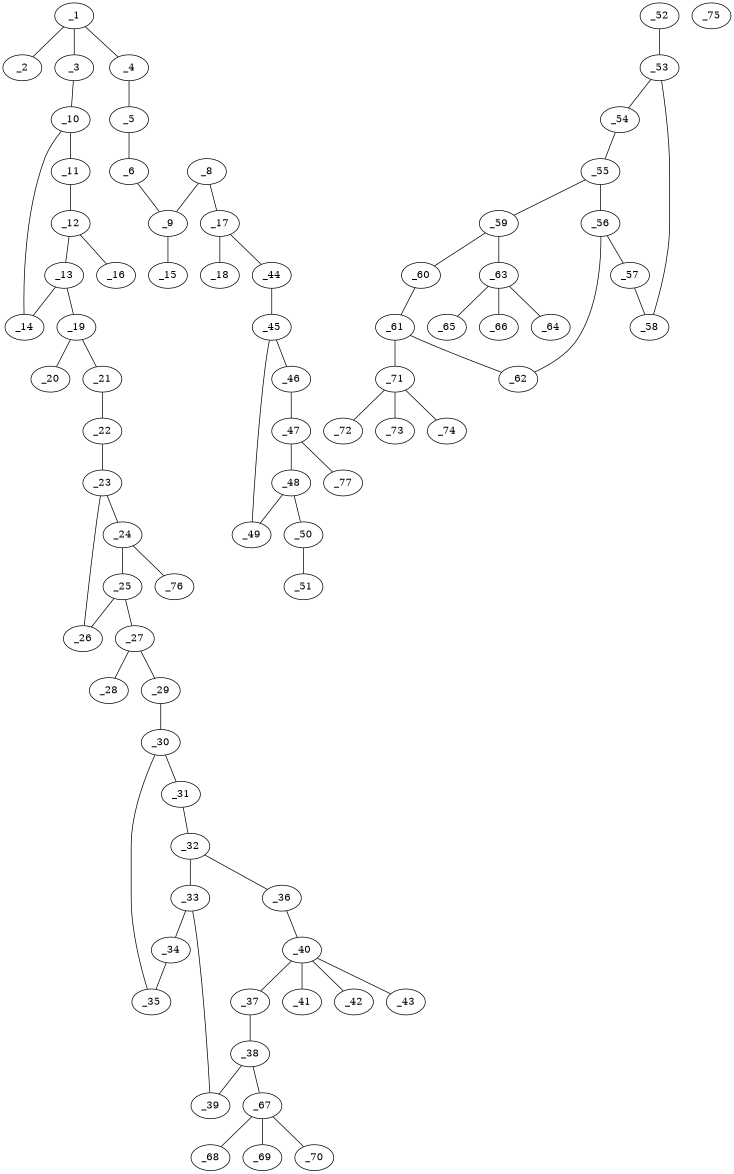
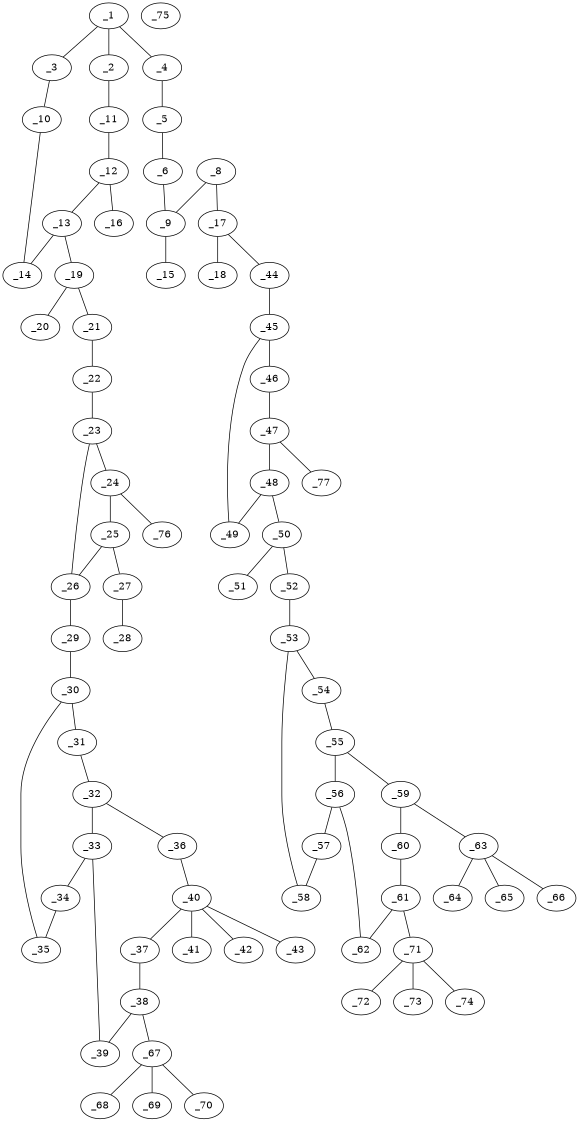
edge "_10" -- "_11": now "_2" -- "_11"
edge "_50" -- "_52": added
edge "_27" -- "_29": now "_26" -- "_29"
